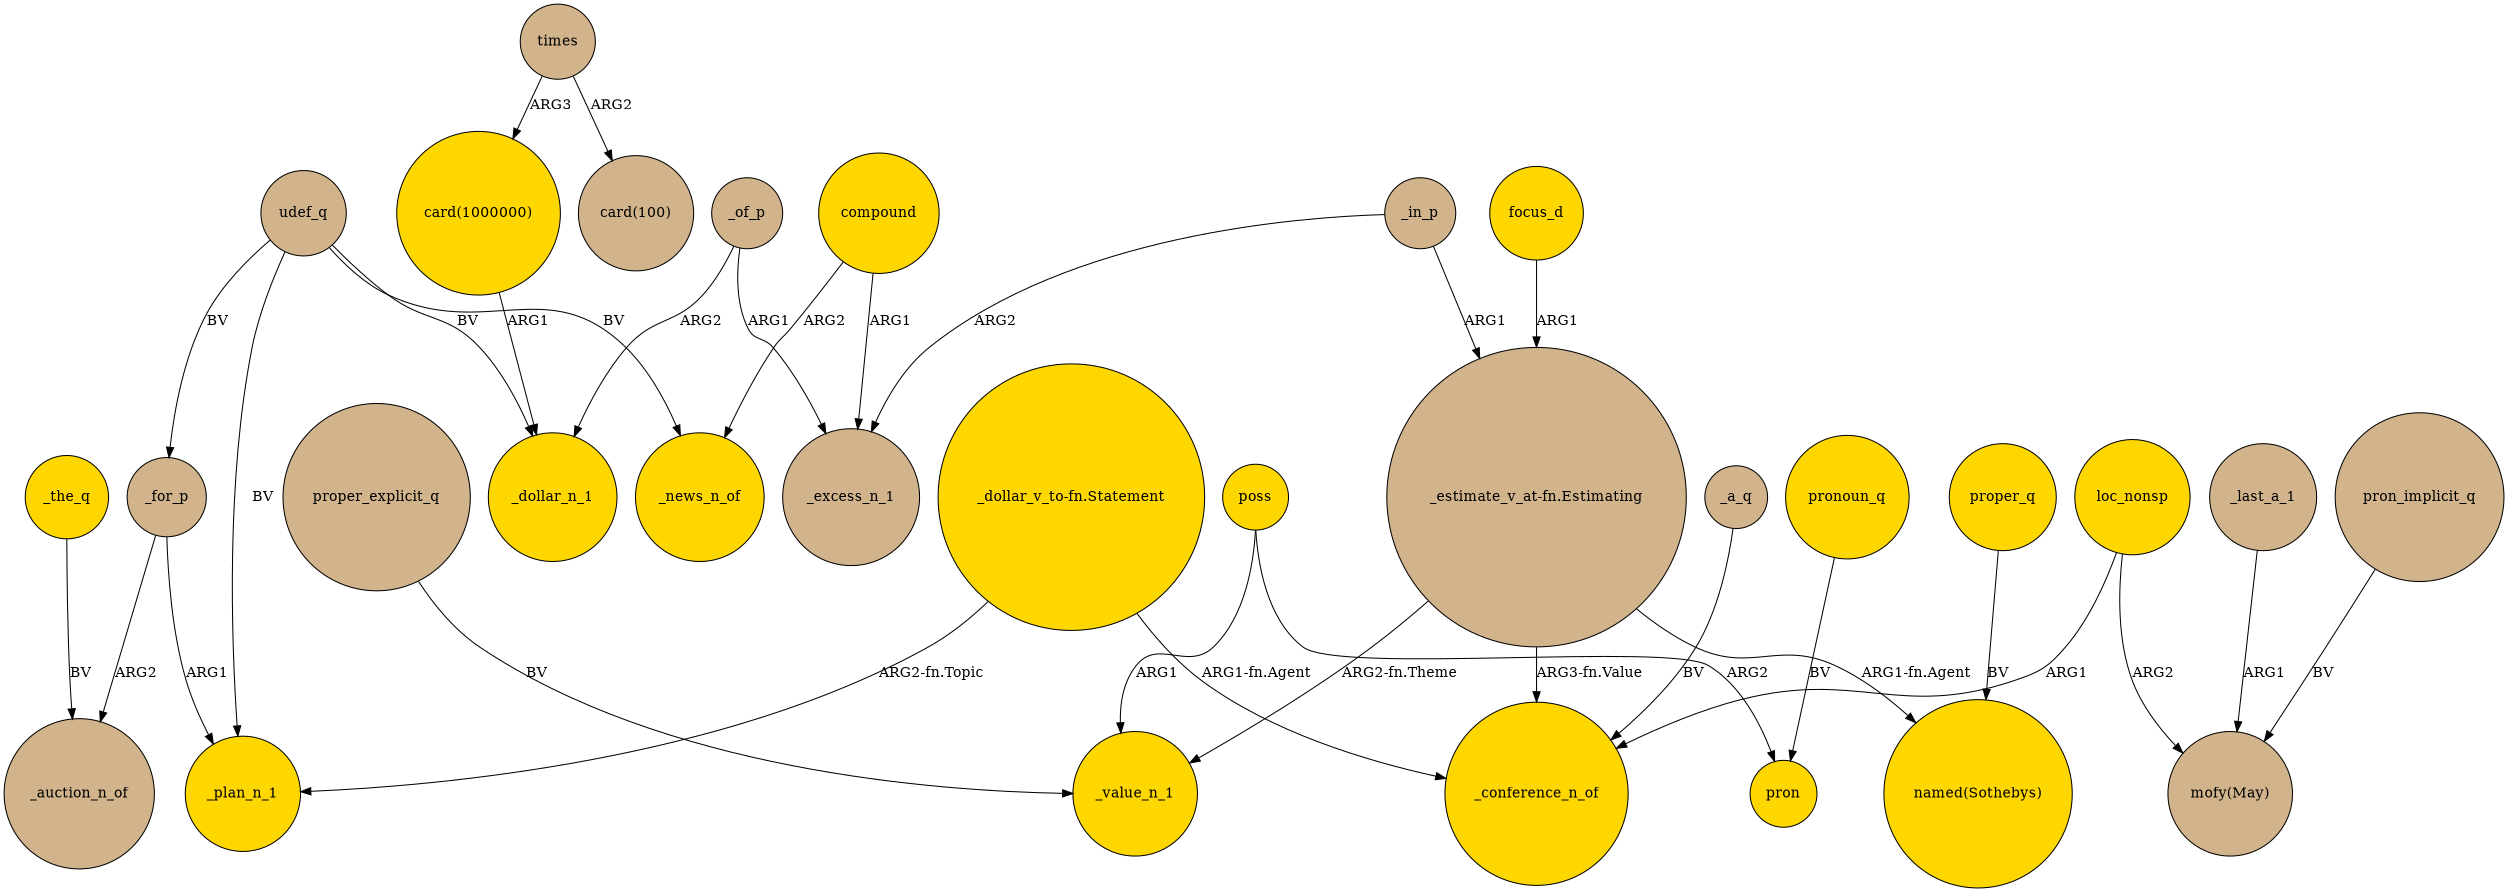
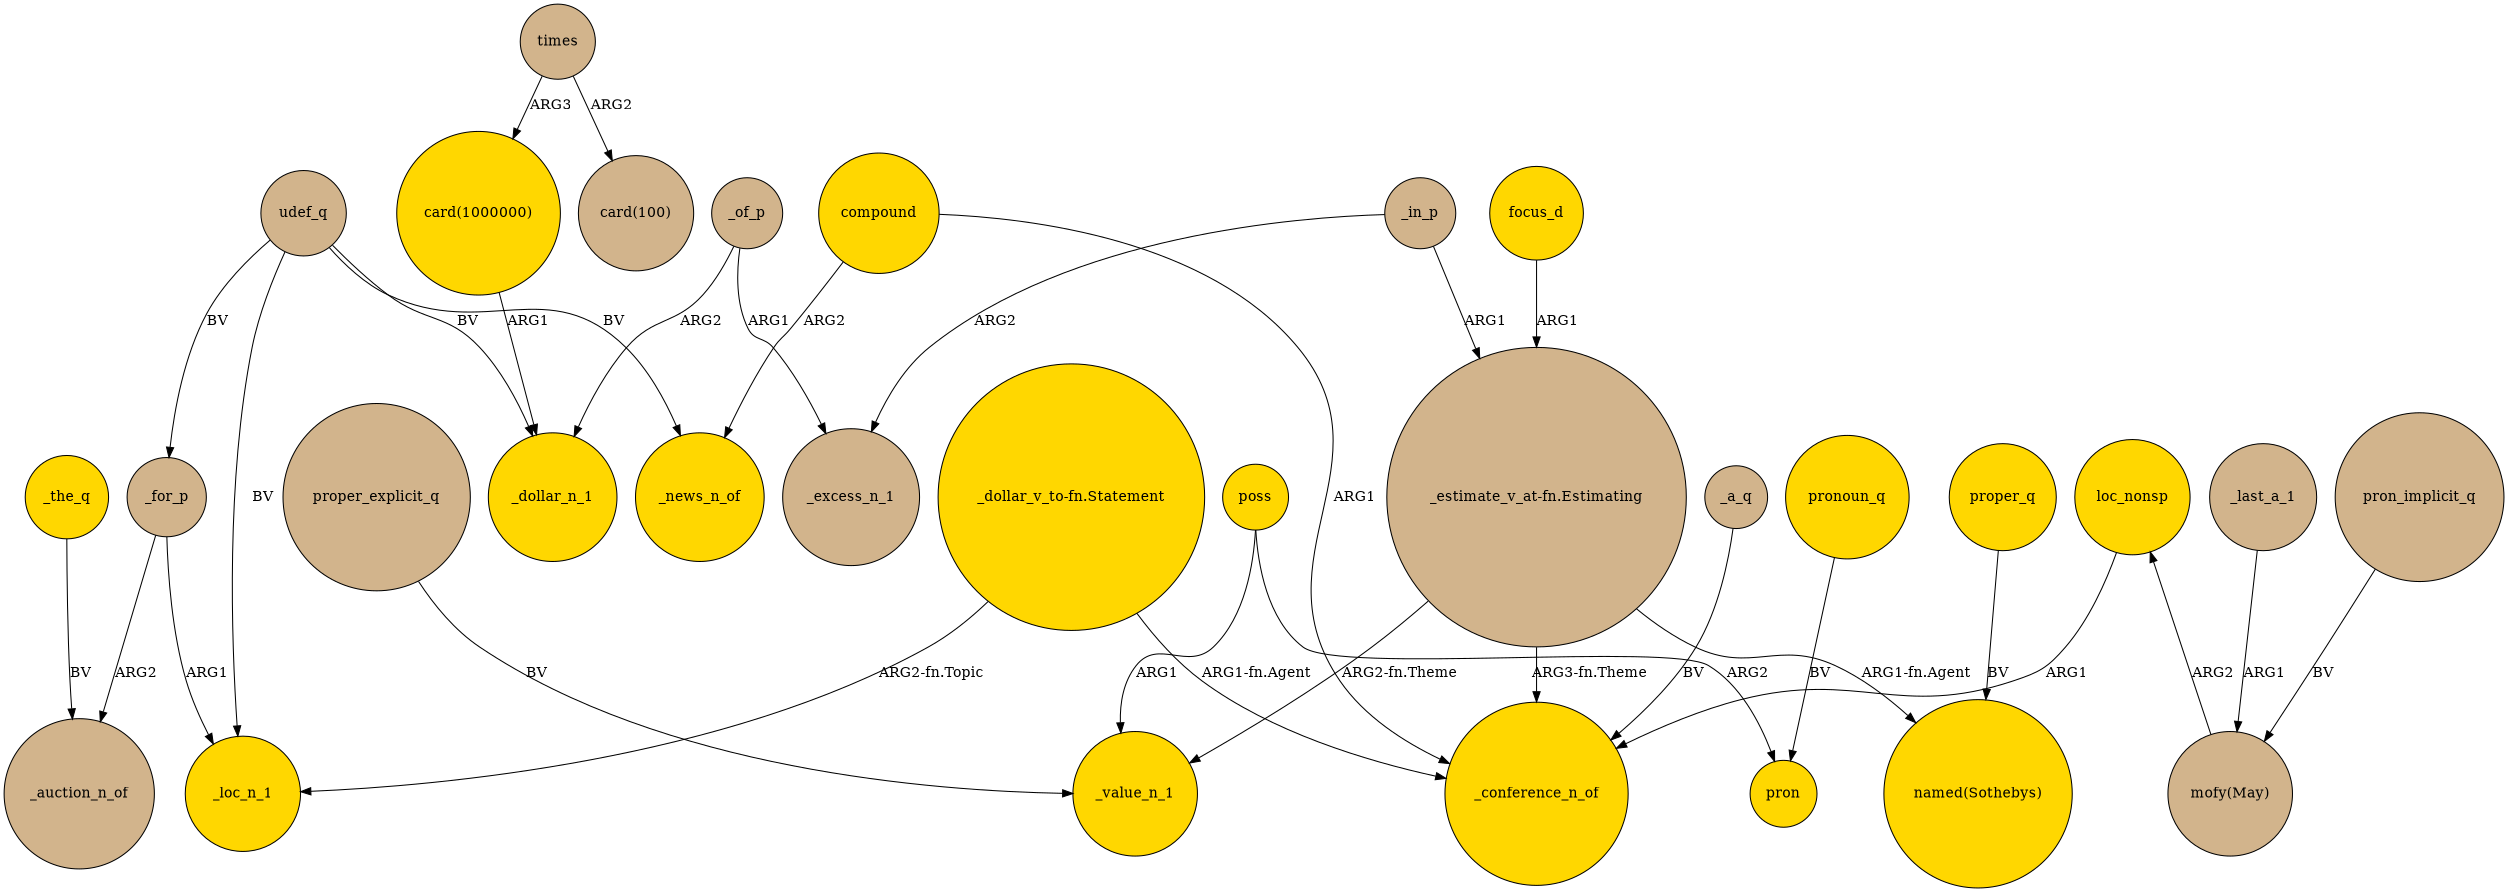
edge "compound" -> "_excess_n_1": now "compound" -> "_conference_n_of"
edge "loc_nonsp" -> "mofy(May)": reversed
edge "_estimate_v_at-fn.Estimating" -> "_conference_n_of": label "ARG3-fn.Value" -> "ARG3-fn.Theme"
node "_plan_n_1": label "_plan_n_1" -> "_loc_n_1"
